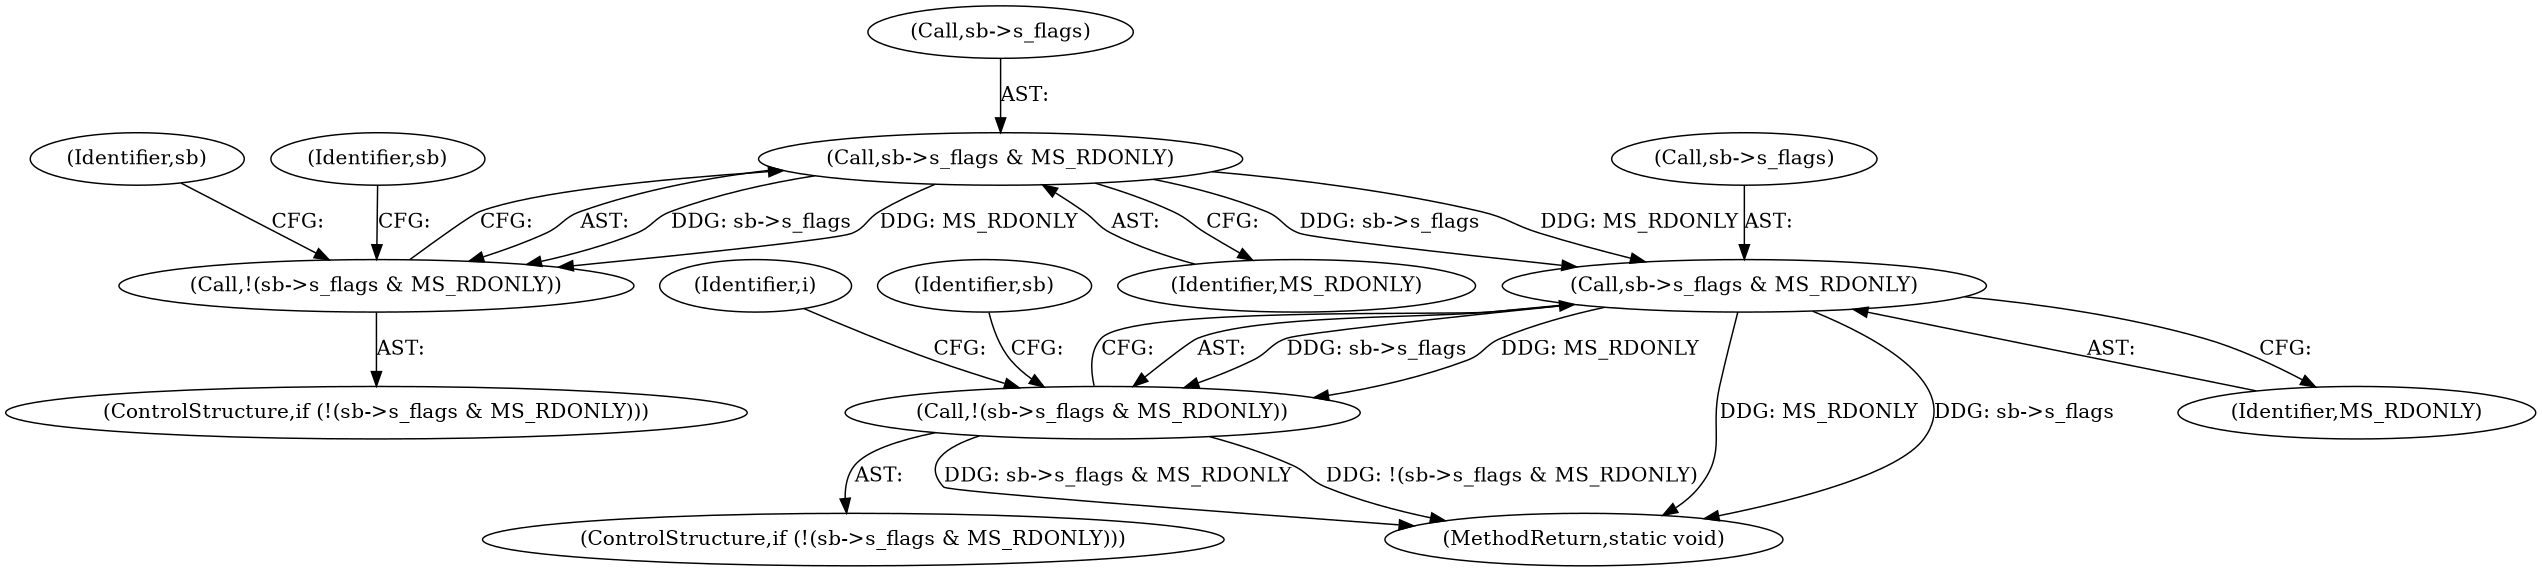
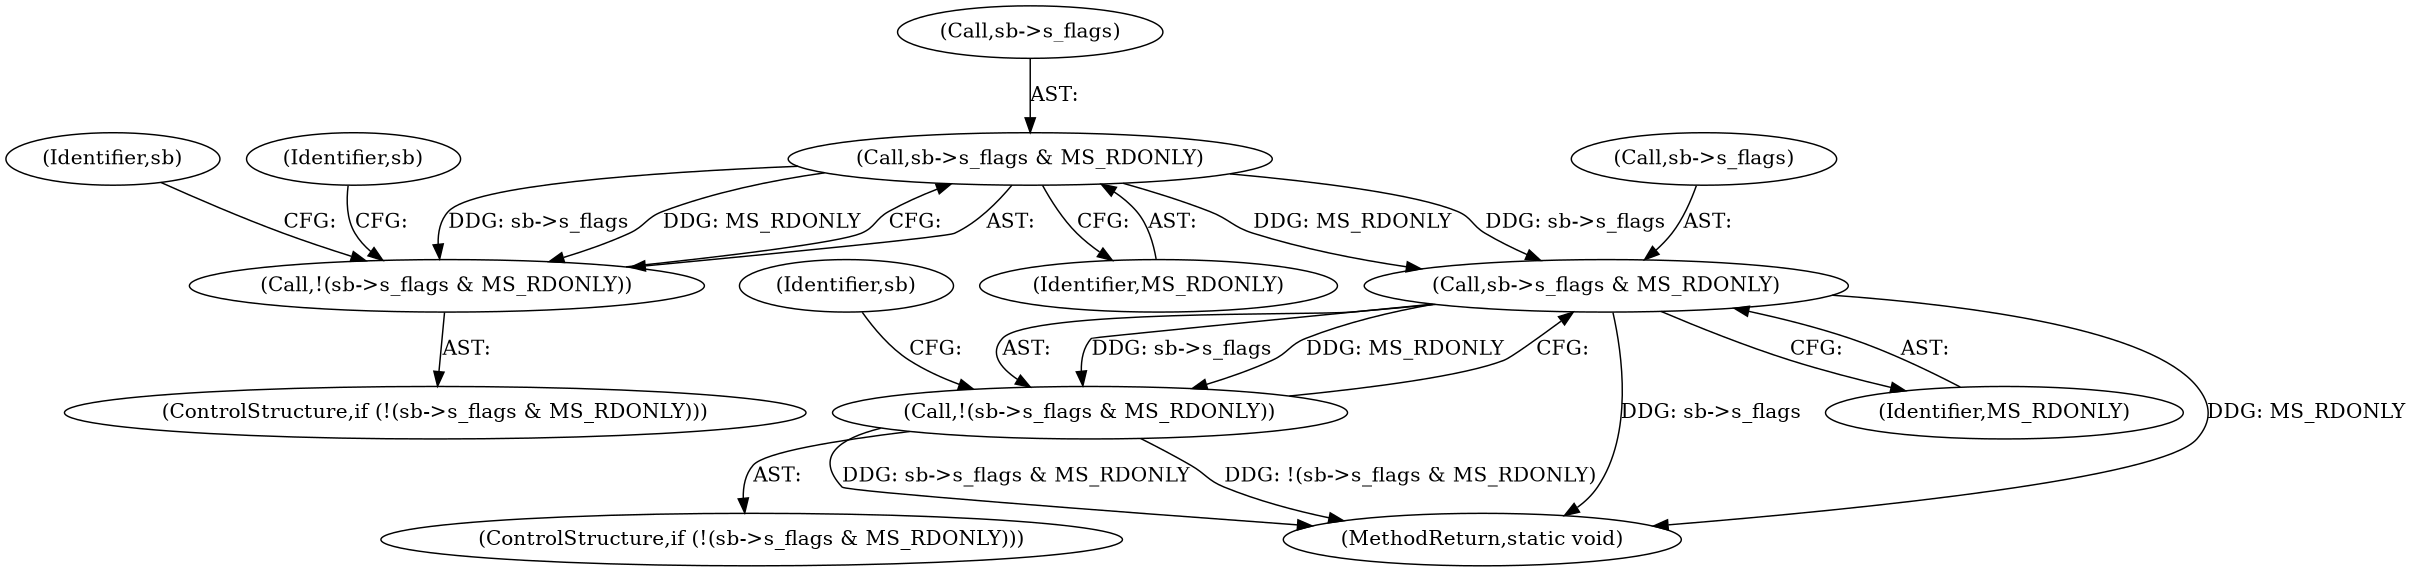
node "(Identifier,i)": removed
